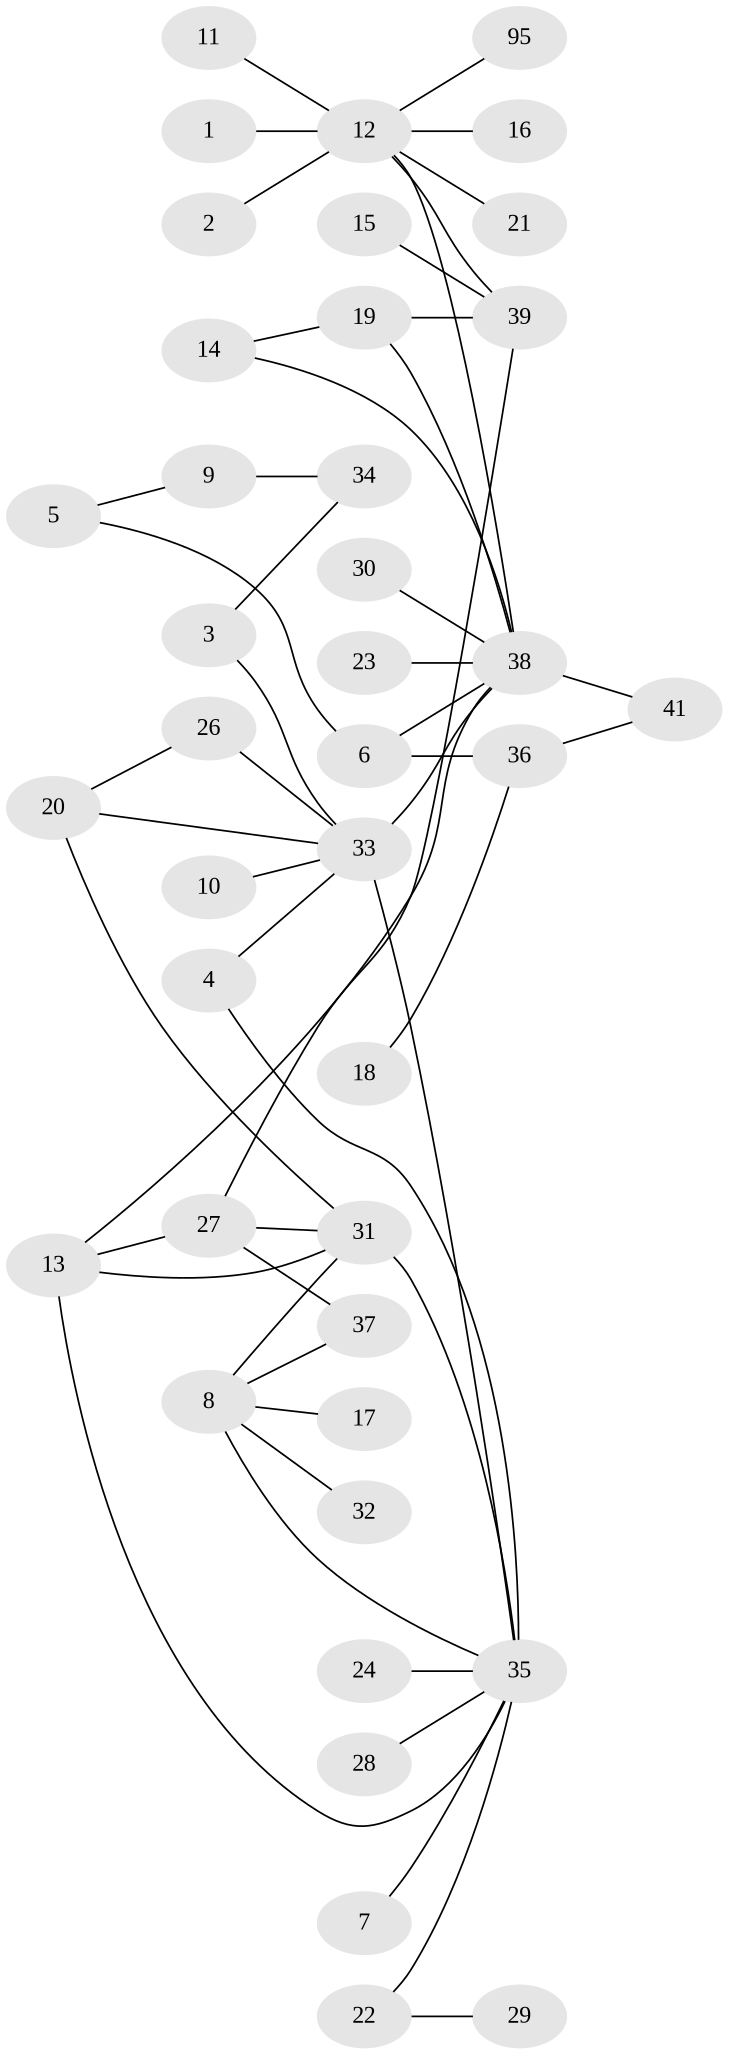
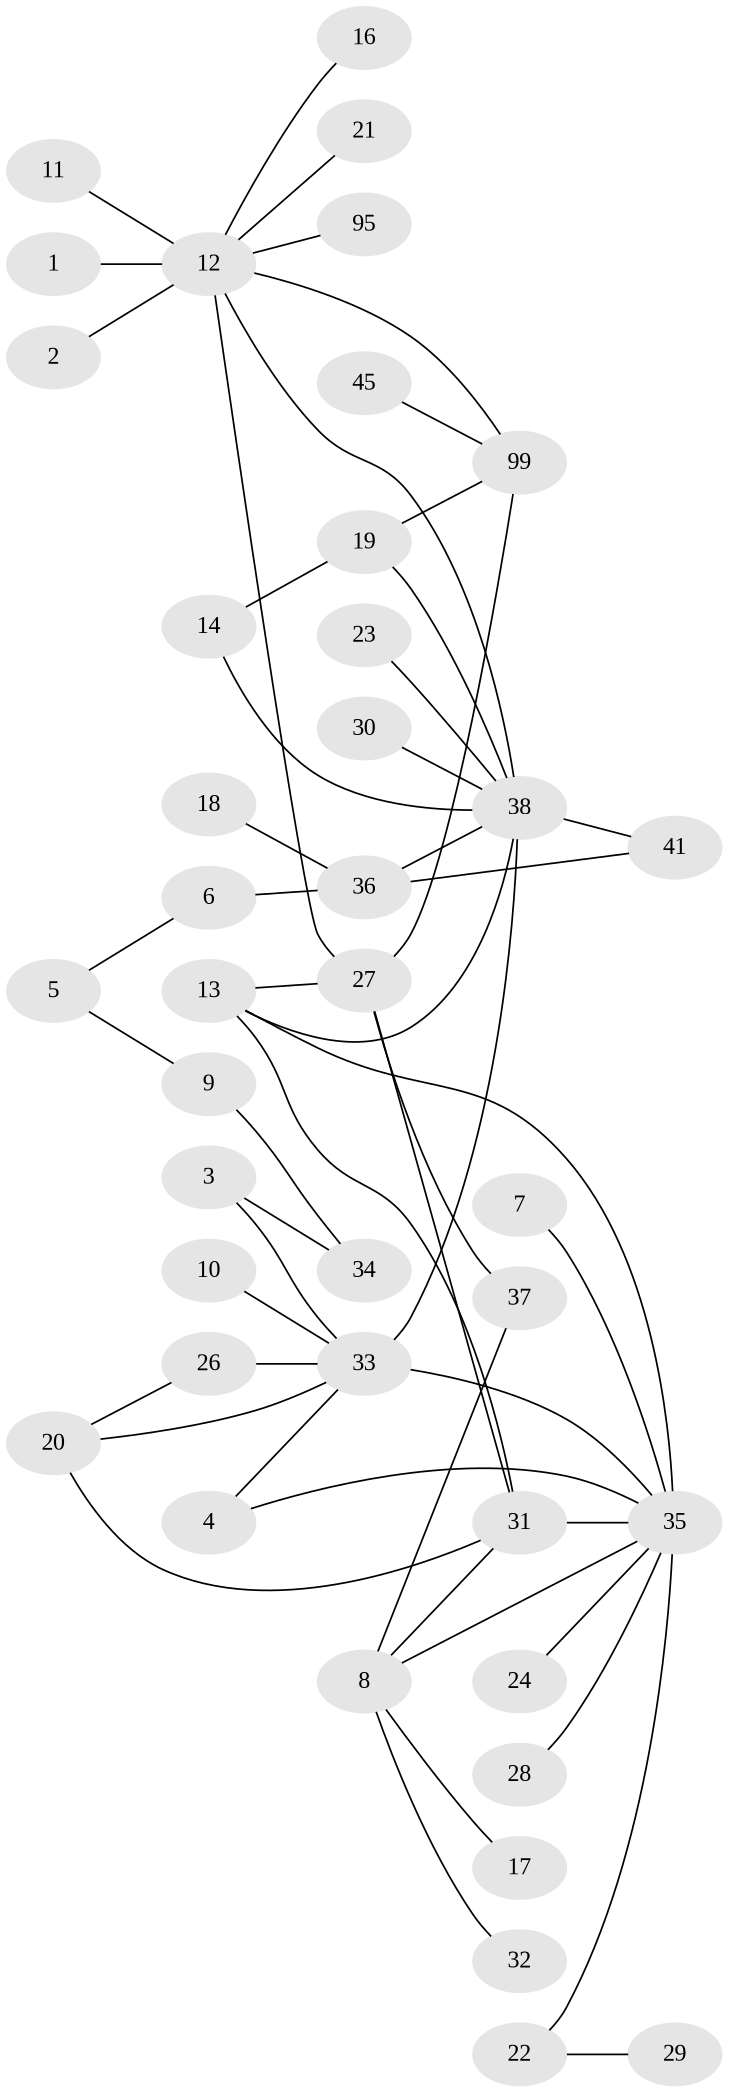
node "15": label "15" -> "45"
node "39": label "39" -> "99"
edge "12" -- "27": added
edge "38" -- "6": now "38" -- "36"
